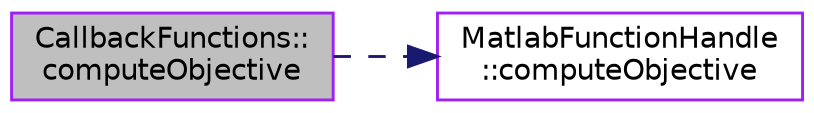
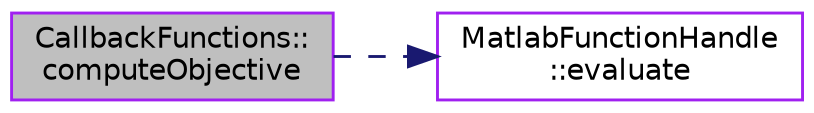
node "MatlabFunctionHandle ::computeObjective": label "MatlabFunctionHandle ::computeObjective" -> "MatlabFunctionHandle ::evaluate"
